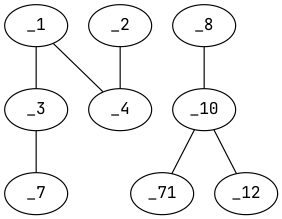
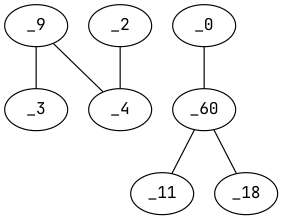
node "_1": label "_1" -> "_9"
node "_8": label "_8" -> "_0"
node "_10": label "_10" -> "_60"
node "_7": removed
node "_71": label "_71" -> "_11"
node "_12": label "_12" -> "_18"
